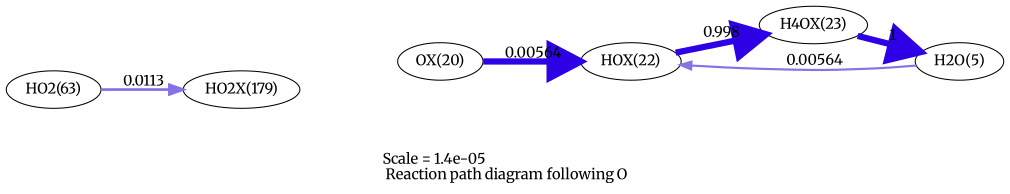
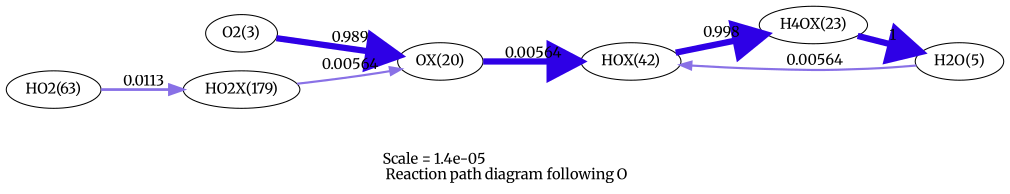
node "O2(3)": added
node "HOX(22)": label "HOX(22)" -> "HOX(42)"
edge "HO2X(179)" -> "OX(20)": added, label "0.00564"
